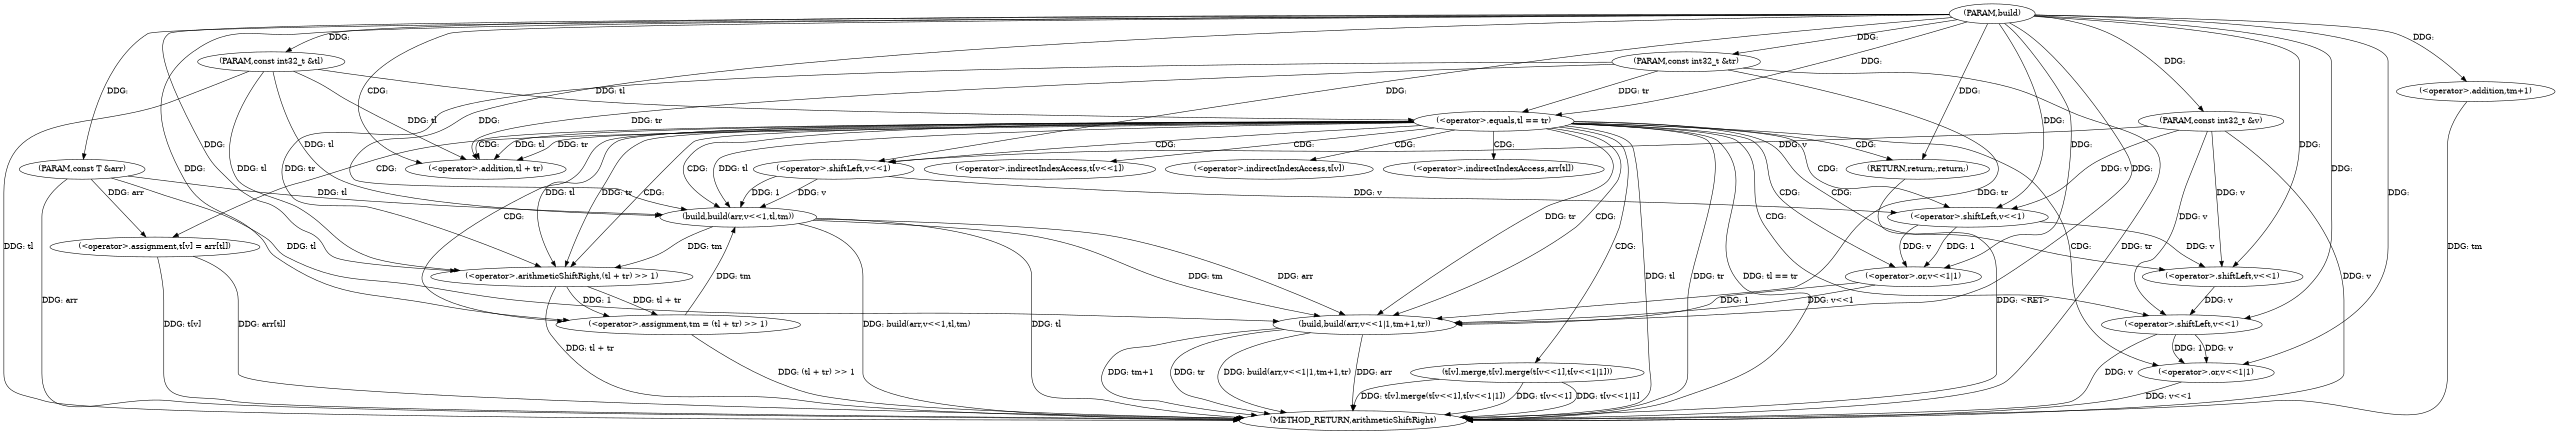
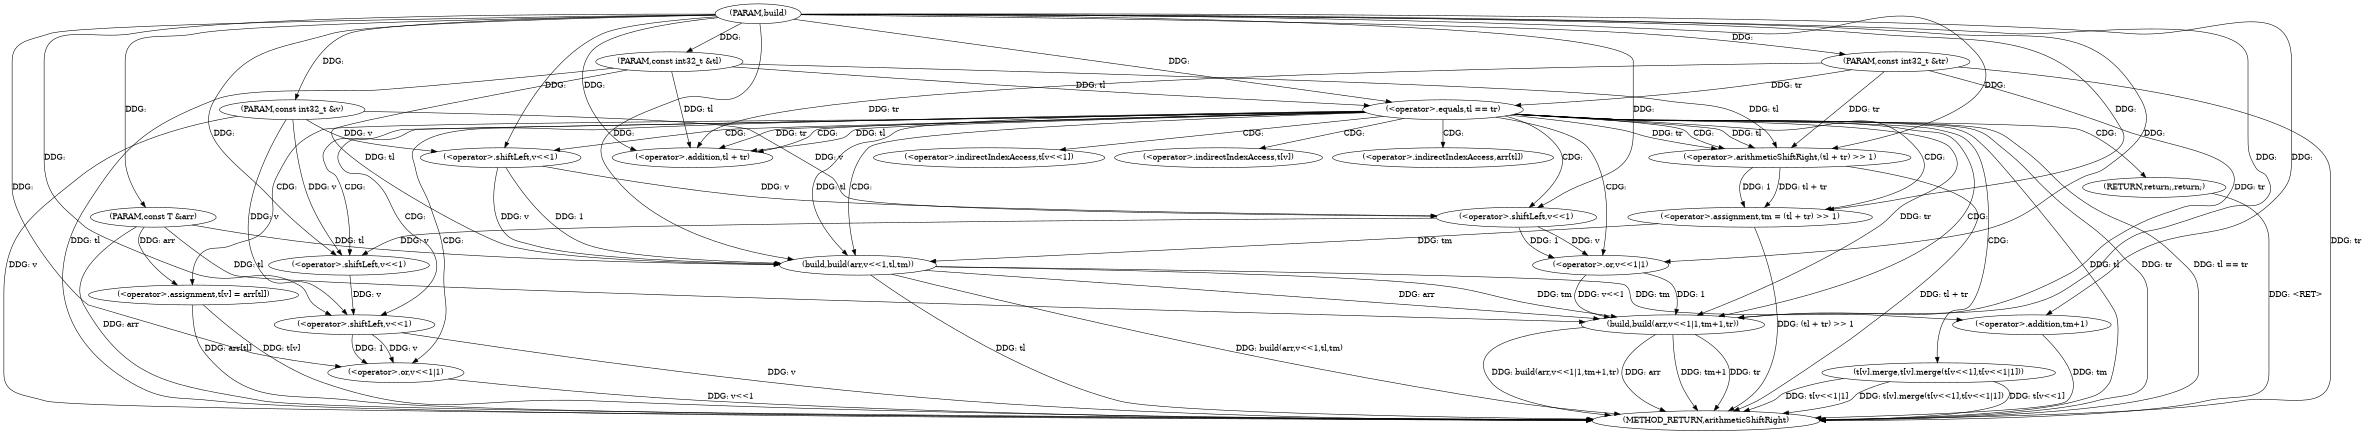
edge "(PARAM,build)" -> "(RETURN,return;,return;)": removed, label "DDG:"
edge "(PARAM,build)" -> "(<operator>.addition,tl + tr)": label "CDG: " -> "DDG: "
edge "(build,build(arr,v<<1,tl,tm))" -> "(<operator>.arithmeticShiftRight,(tl + tr) >> 1)": now "(build,build(arr,v<<1,tl,tm))" -> "(<operator>.addition,tm+1)"
